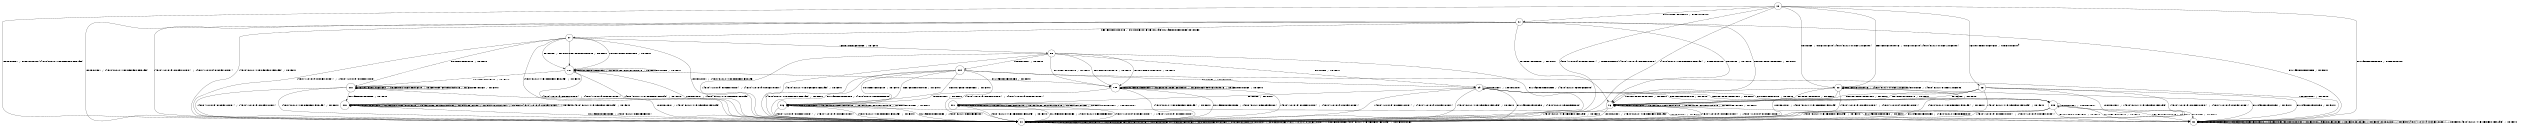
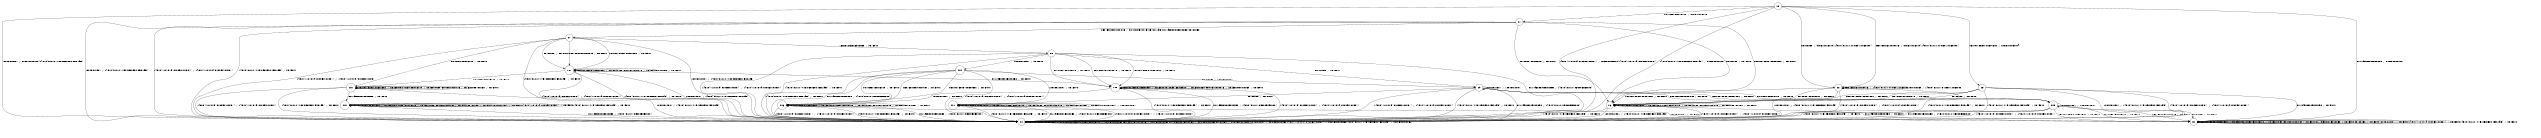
edge "s0" -> "s4": label "FATAL_SERVER_HELLO / CLIENT_HELLO" -> "PSK_SERVER_HELLO / CLIENT_HELLO"
edge "s4" -> "s3": removed, label "CHANGE_CIPHER_SPEC / TIMEOUT"
edge "s10" -> "s3": now "s10" -> "s14"
edge "s2" -> "s3": removed, label "CHANGE_CIPHER_SPEC / TIMEOUT"
